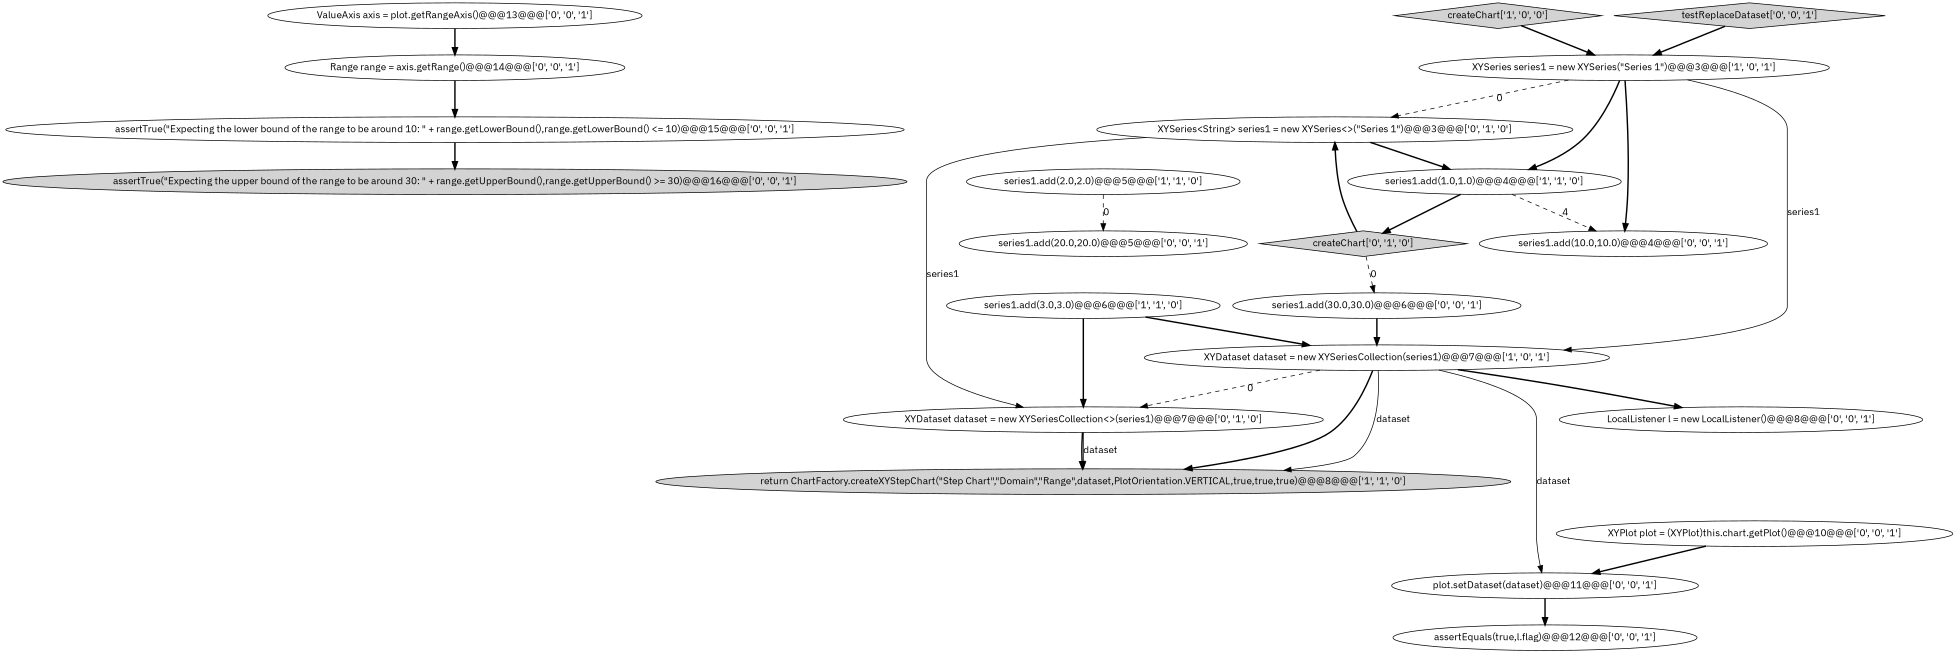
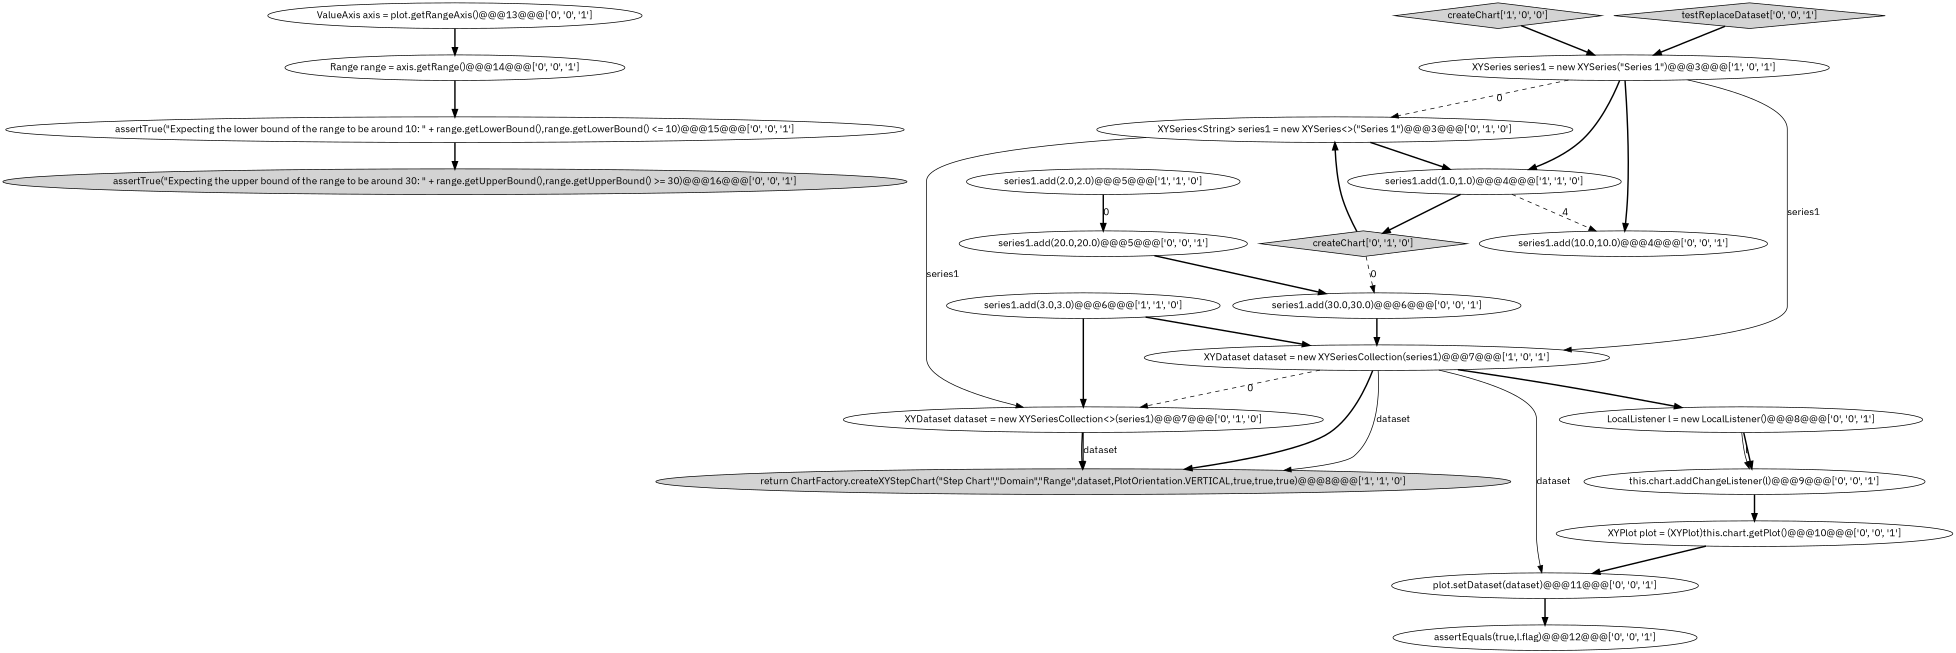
edge "series1.add(2.0,2.0)@@@5@@@['1', '1', '0']" -> "series1.add(20.0,20.0)@@@5@@@['0', '0', '1']": style dashed -> bold
edge "series1.add(20.0,20.0)@@@5@@@['0', '0', '1']" -> "series1.add(30.0,30.0)@@@6@@@['0', '0', '1']": added
node "this.chart.addChangeListener(l)@@@9@@@['0', '0', '1']": added
